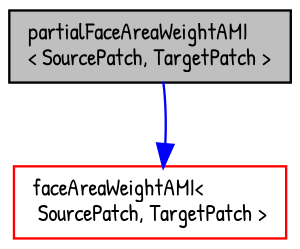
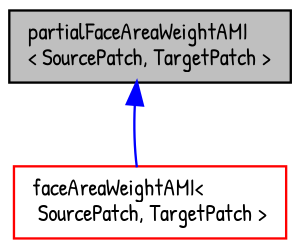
edge "partialFaceAreaWeightAMI < SourcePatch, TargetPatch >" -> "faceAreaWeightAMI< SourcePatch, TargetPatch >": reversed
